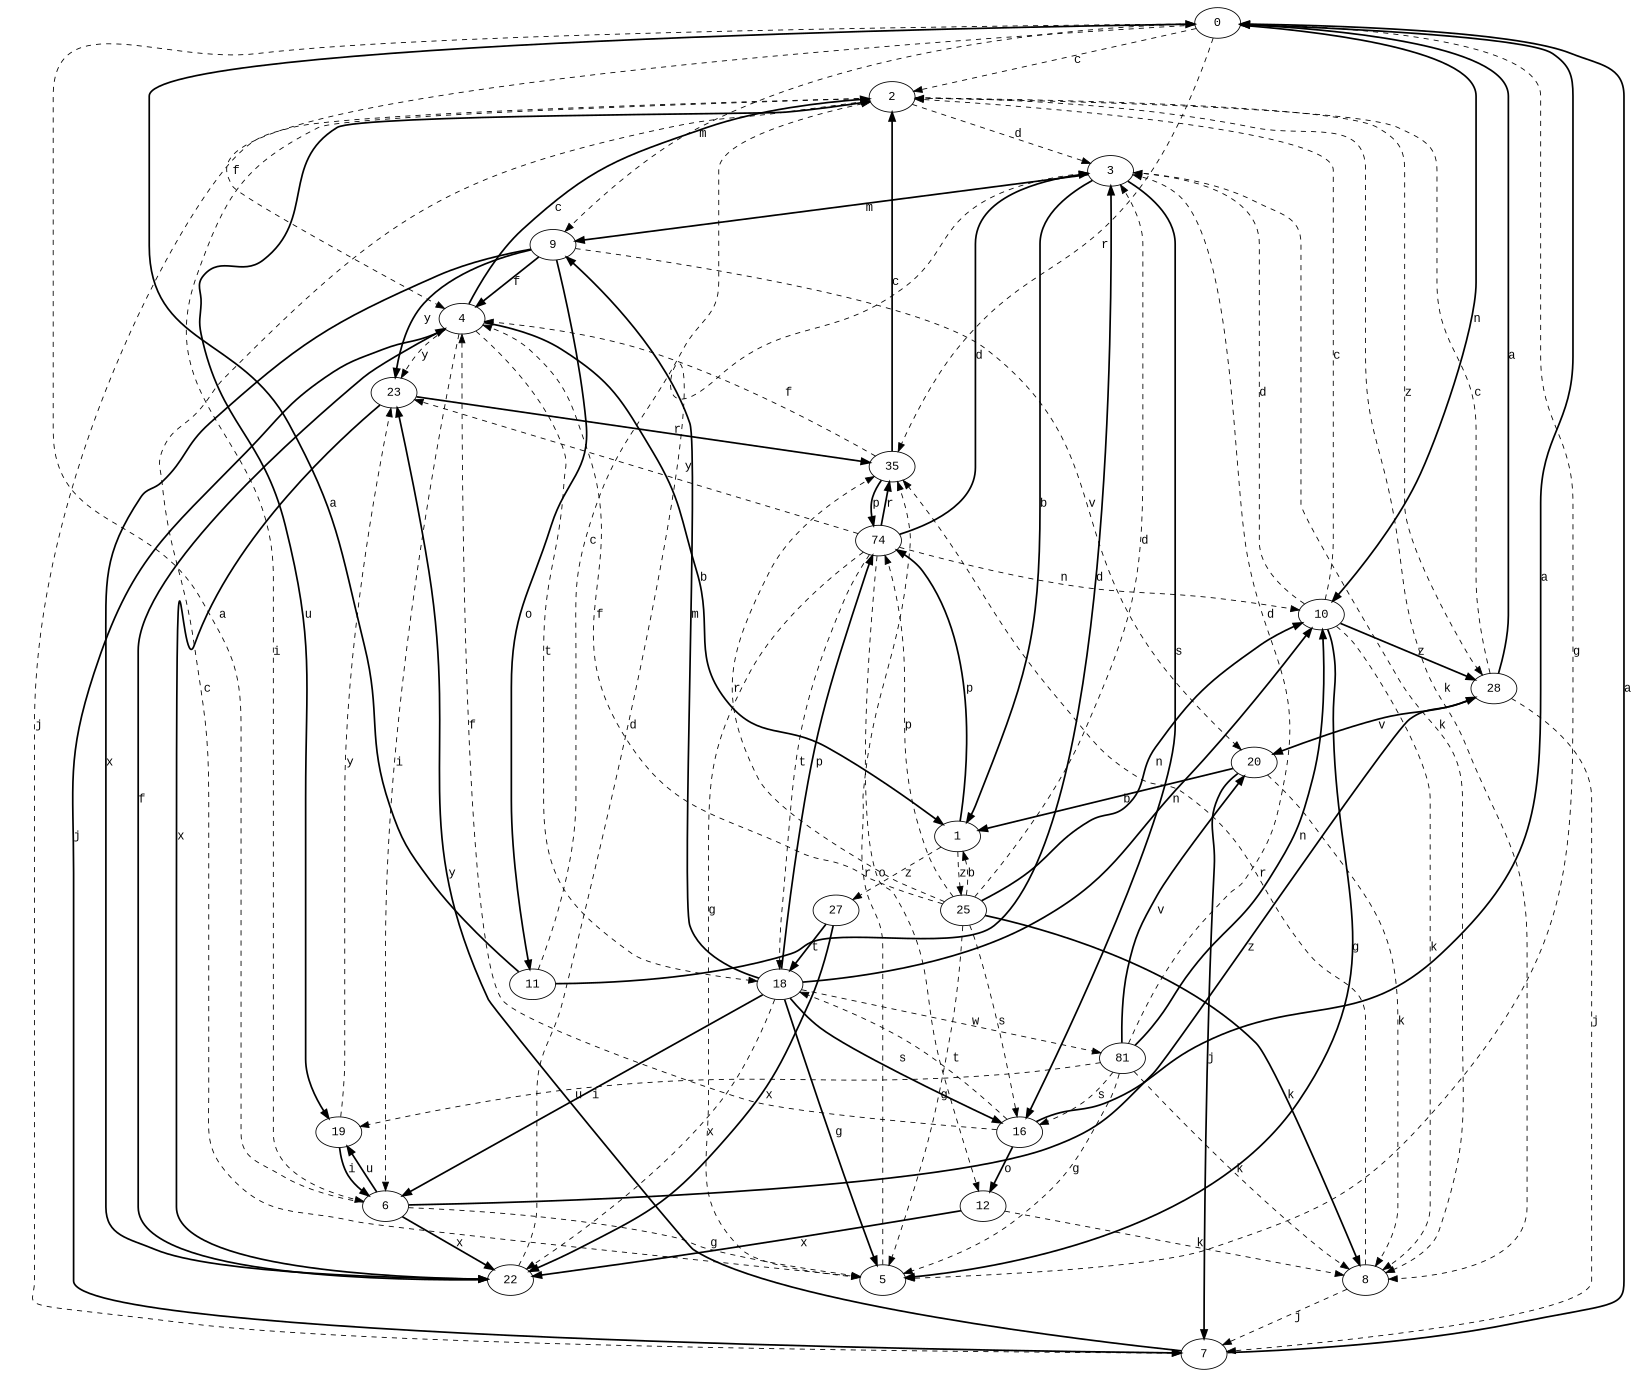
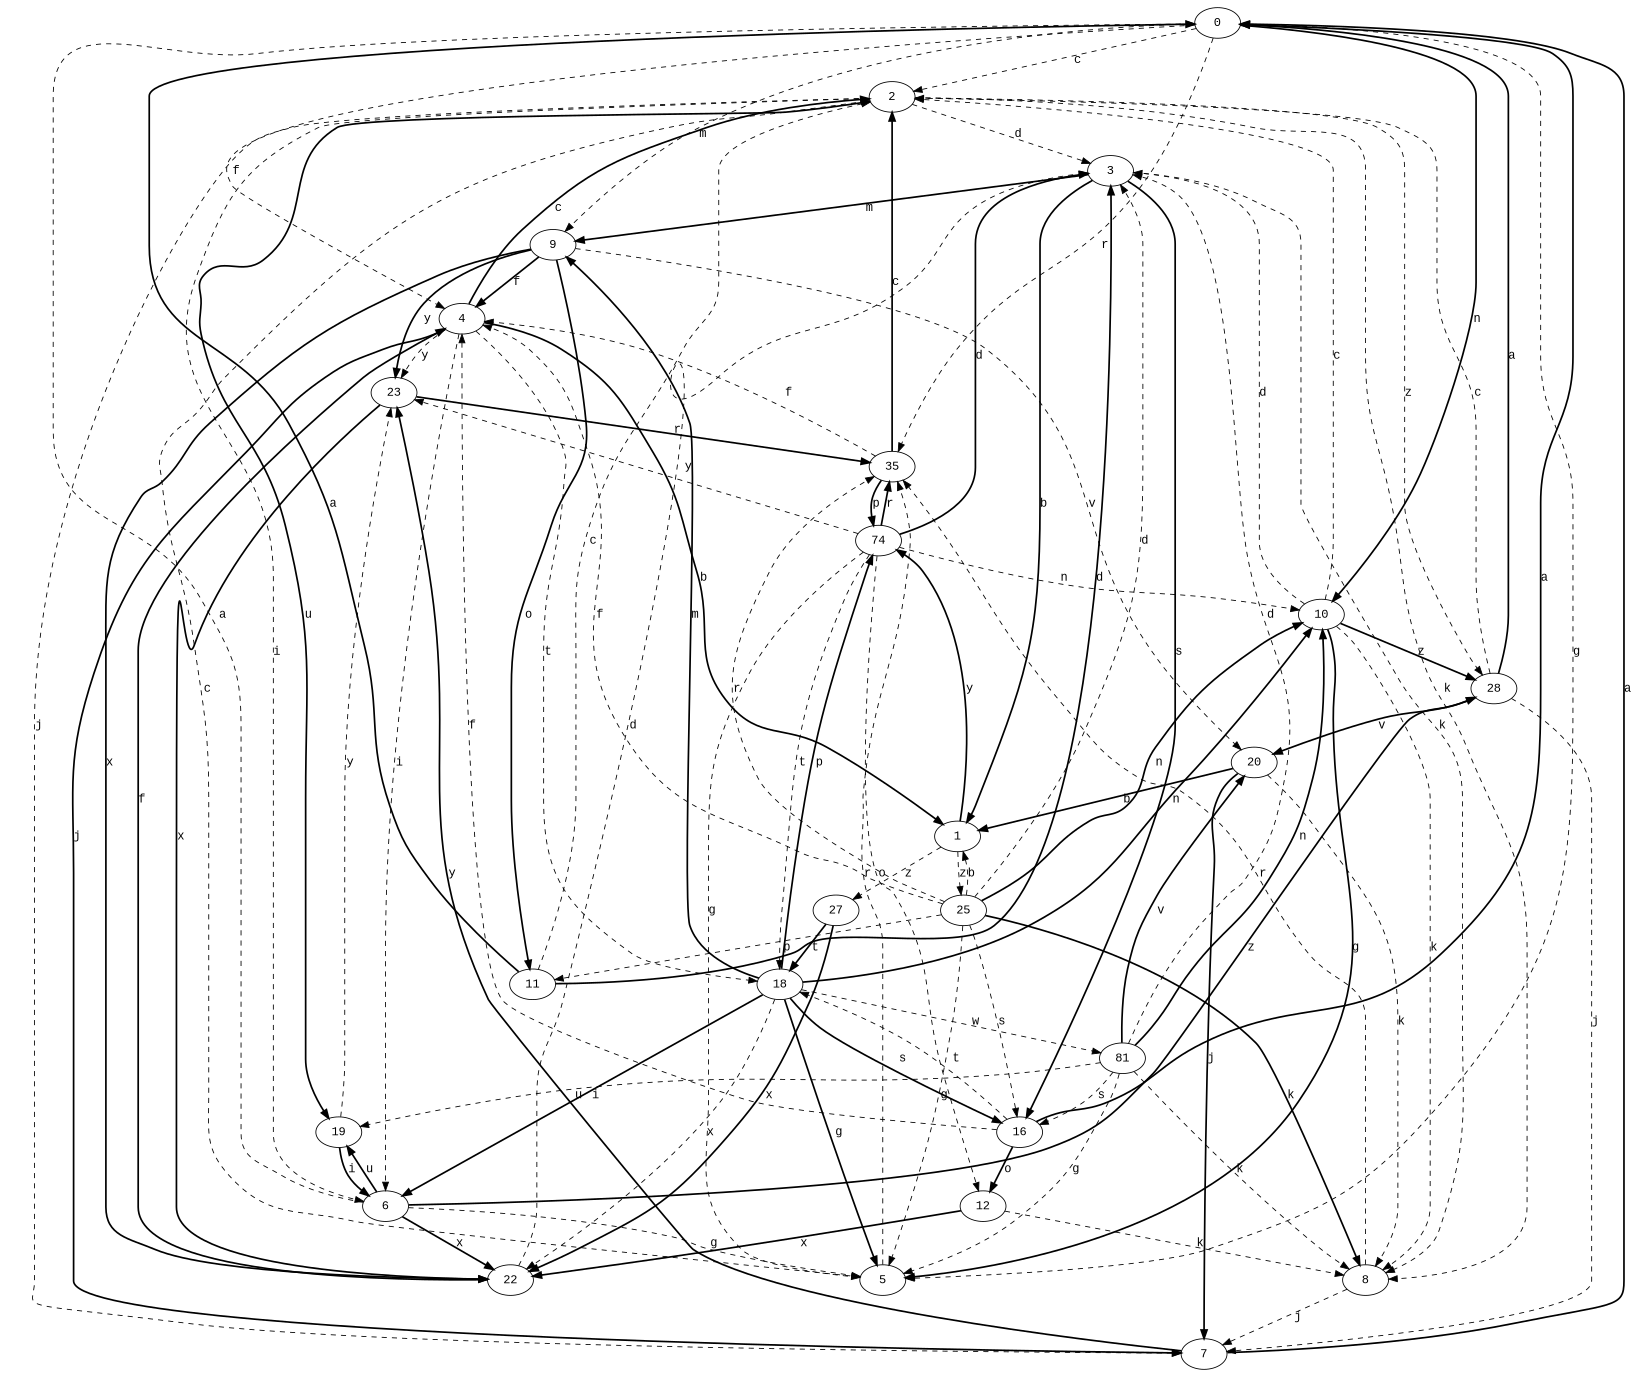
edge "1" -> "74": label "p" -> "y"
edge "25" -> "74": now "25" -> "11"
